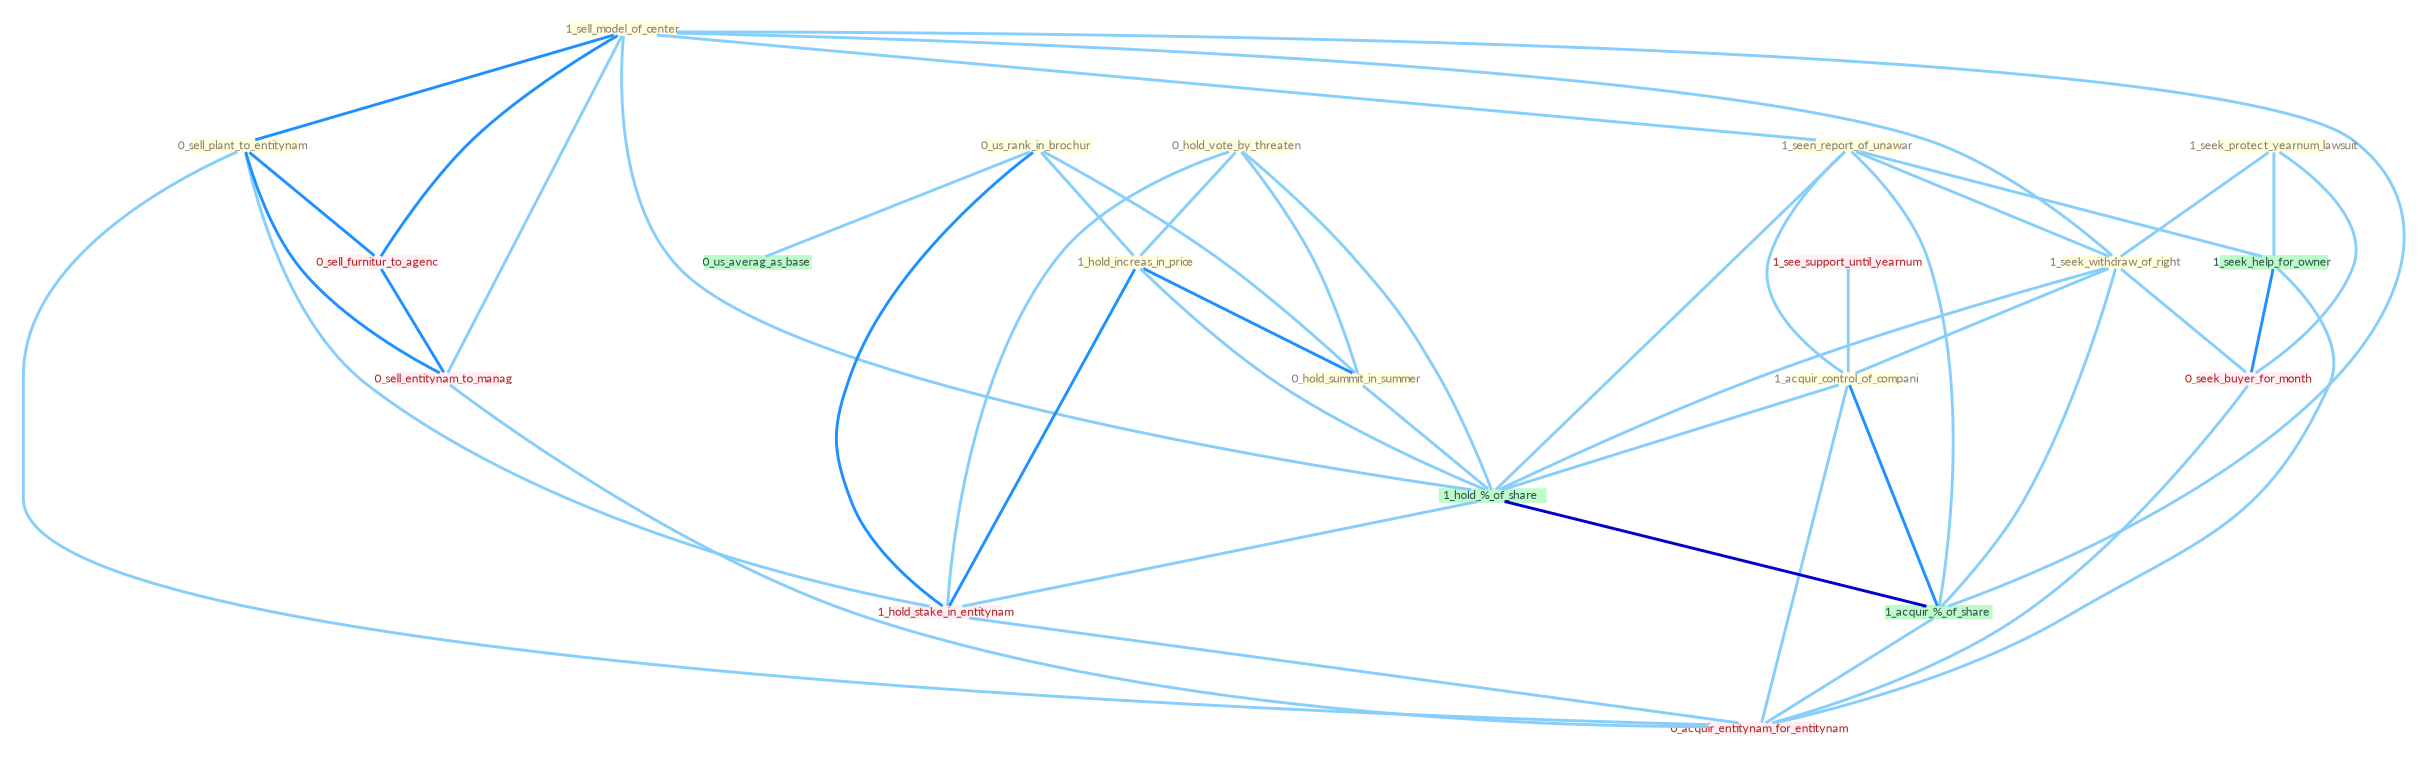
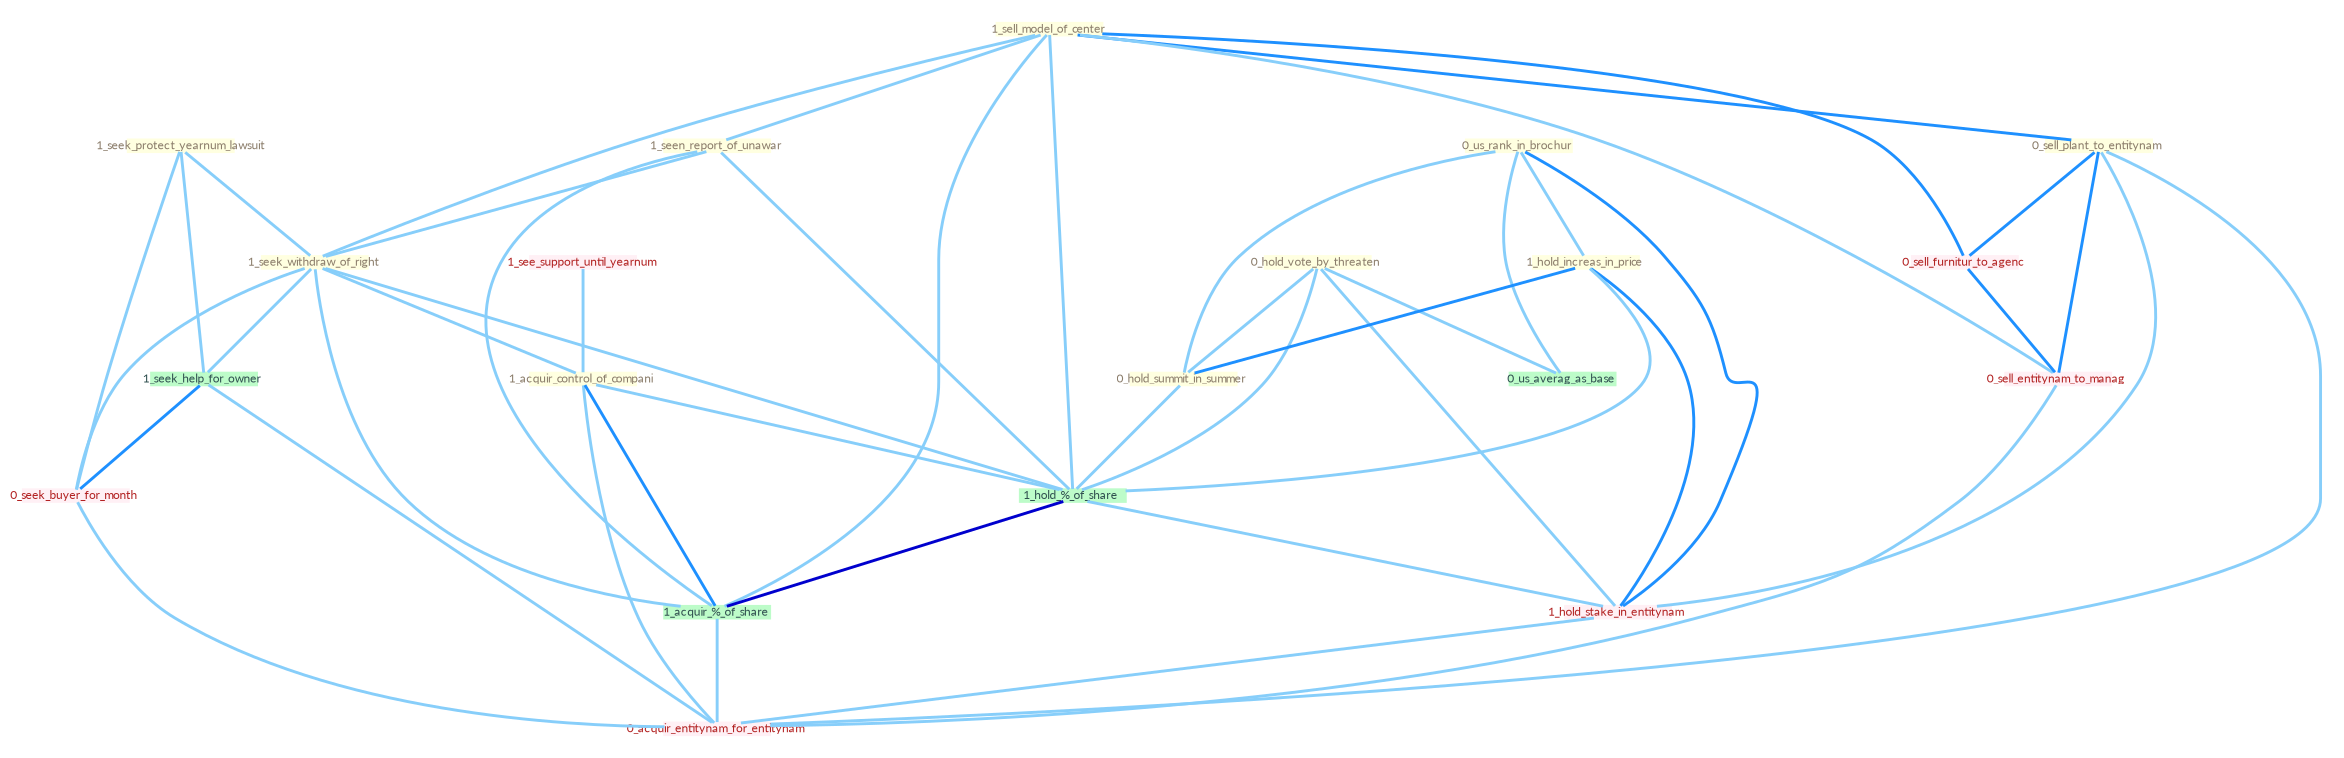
edge "0_hold_vote_by_threaten" -- "1_hold_increas_in_price": now "0_hold_vote_by_threaten" -- "0_us_averag_as_base"
edge "1_seen_report_of_unawar" -- "1_seek_help_for_owner": now "1_seek_withdraw_of_right" -- "1_seek_help_for_owner"
edge "1_seen_report_of_unawar" -- "1_acquir_control_of_compani": removed
